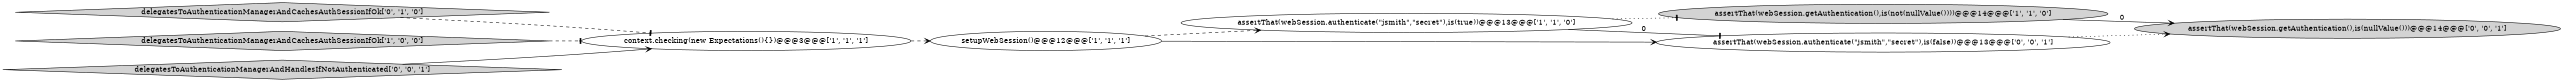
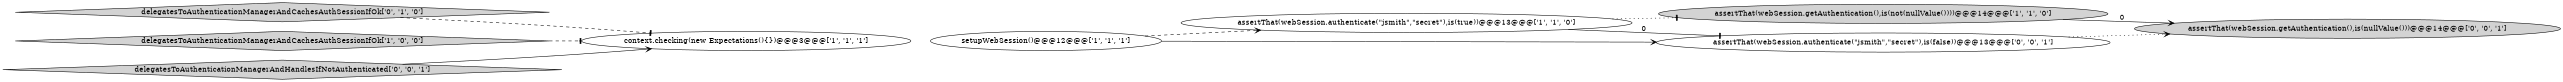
edge "context.checking(new Expectations(){})@@@3@@@['1', '1', '1']" -> "setupWebSession()@@@12@@@['1', '1', '1']": removed
